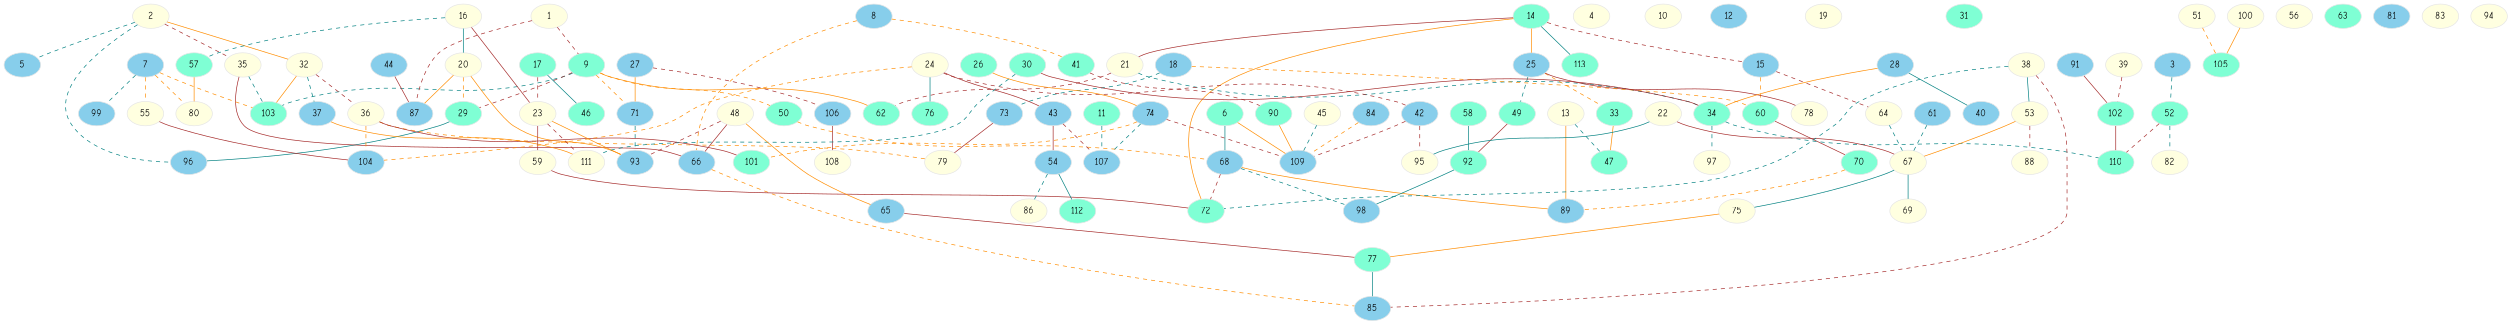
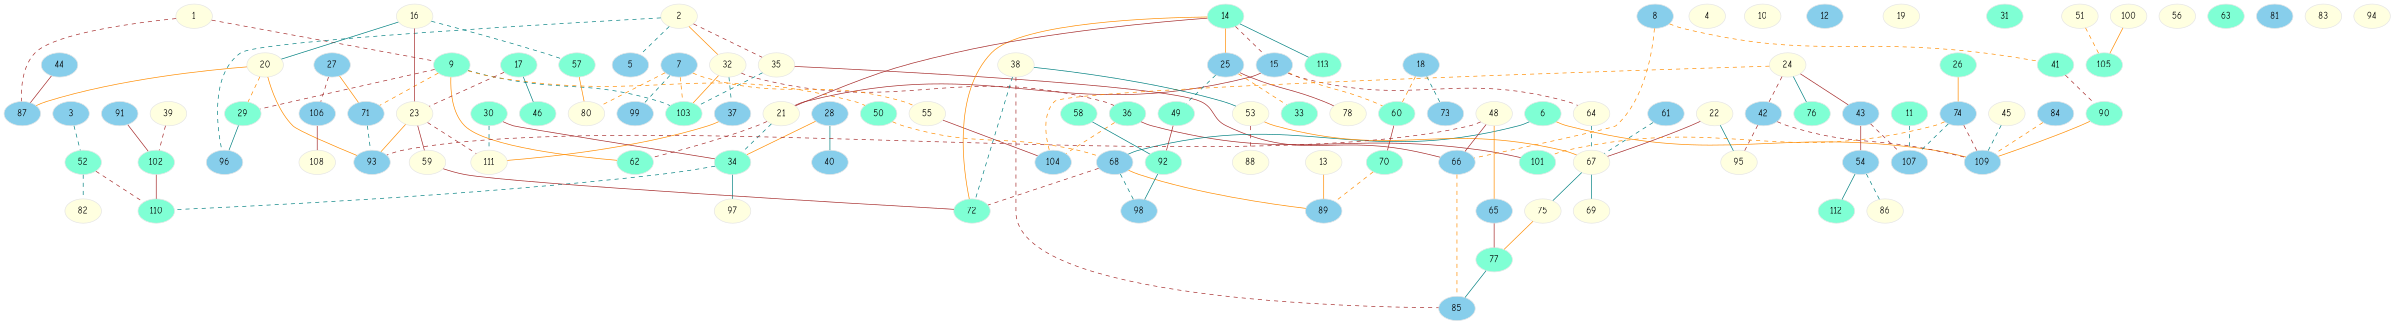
edge "15" -- "21": added
node "36": fillcolor lightyellow -> aquamarine
edge "34" -- "97": style dashed -> solid
node "79": removed
node "47": removed
